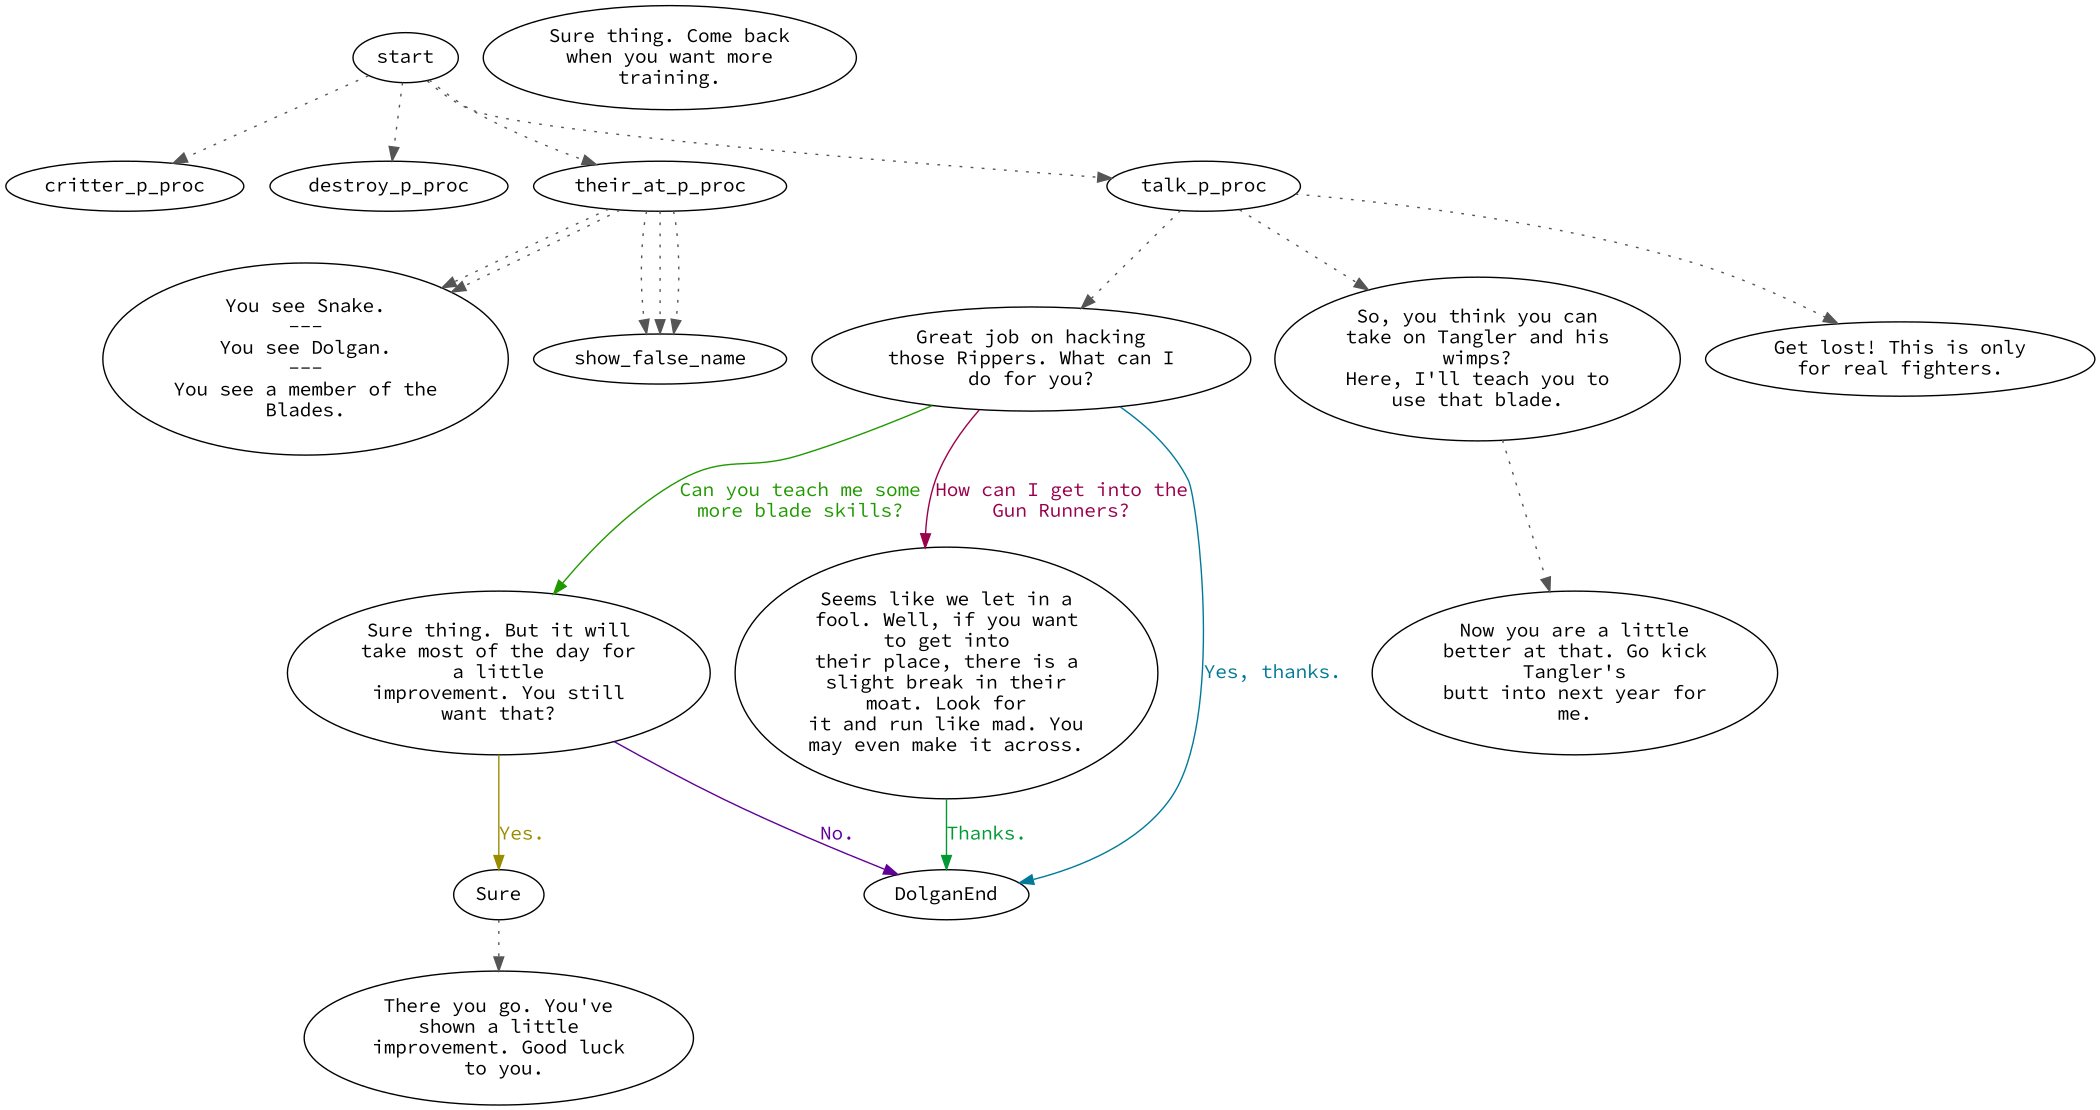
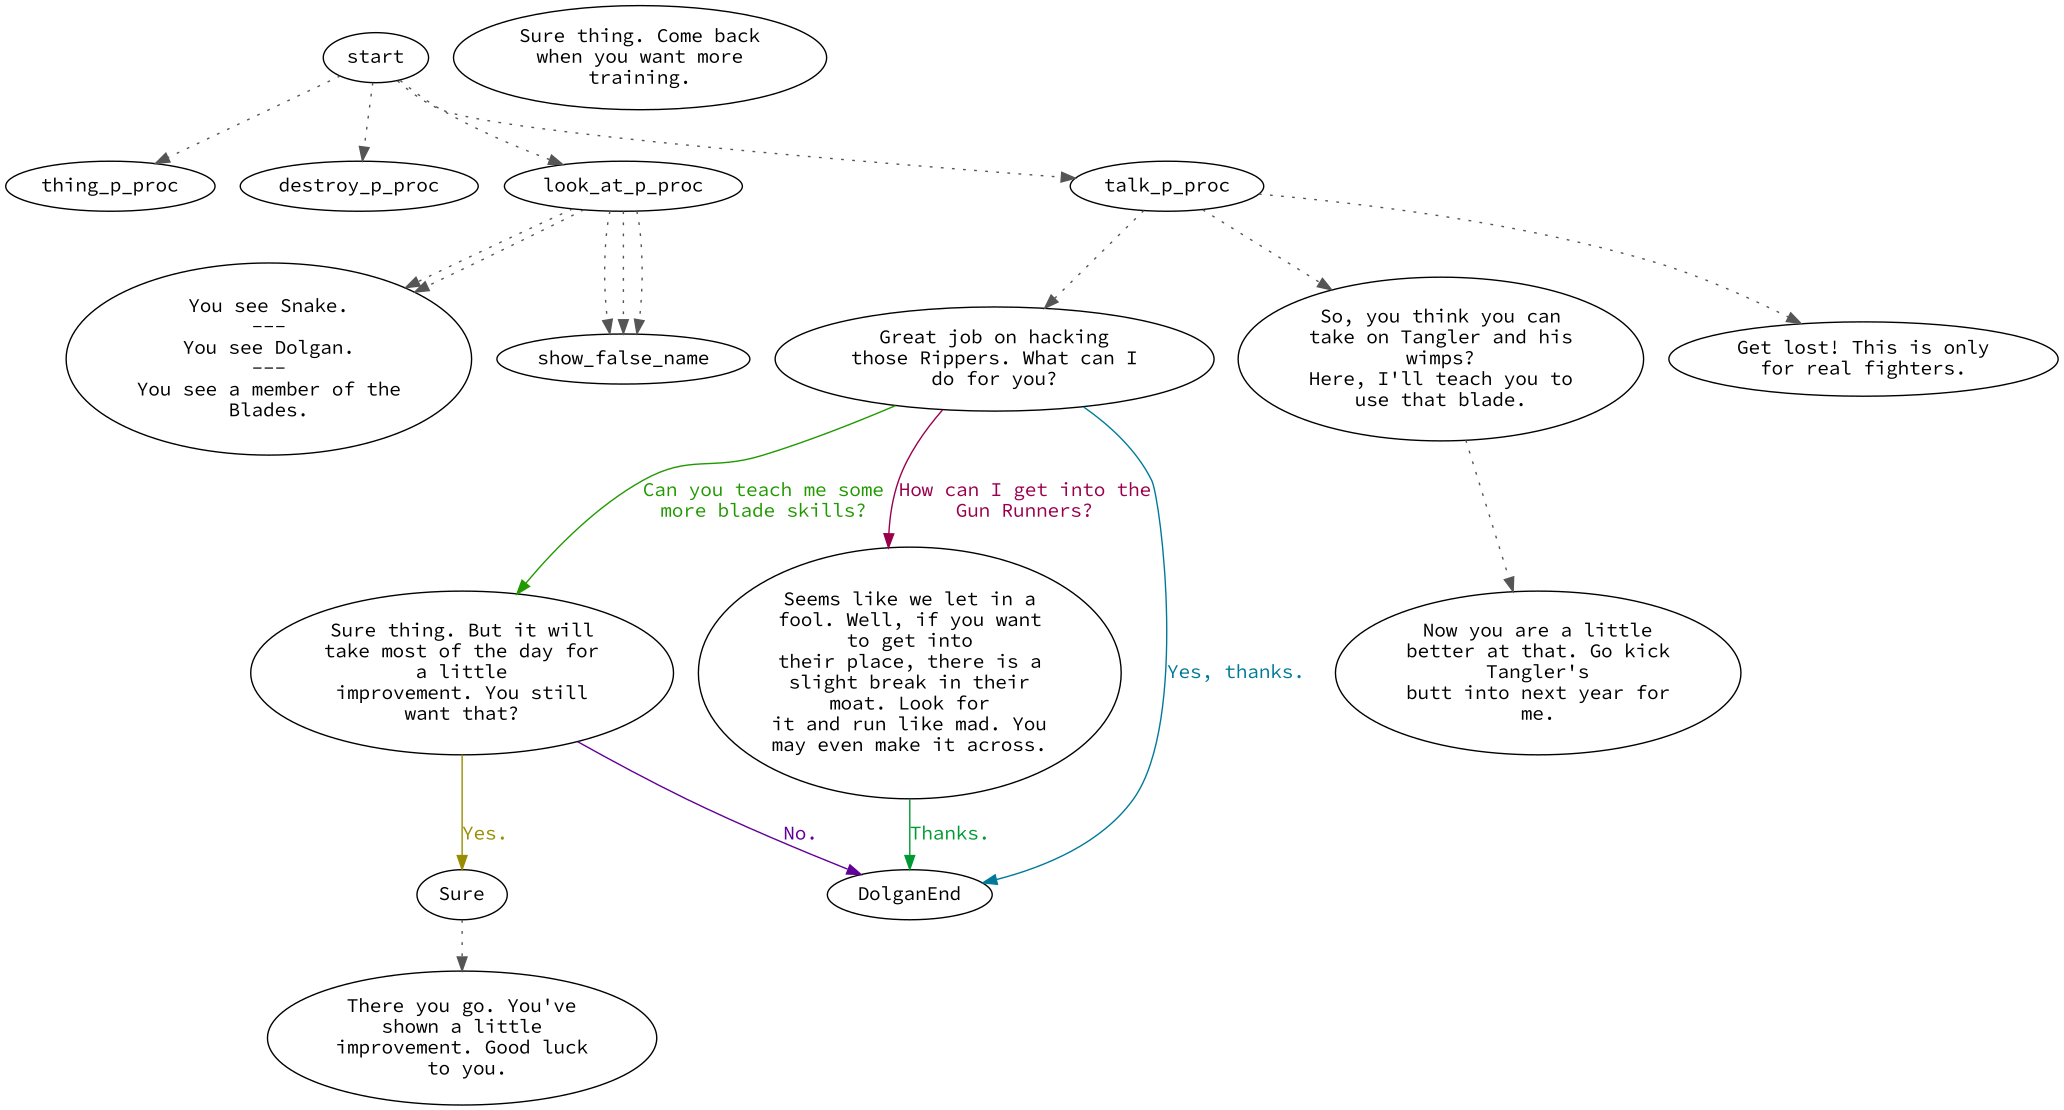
node "critter_p_proc": label "critter_p_proc" -> "thing_p_proc"
node "their_at_p_proc": label "their_at_p_proc" -> "look_at_p_proc"
